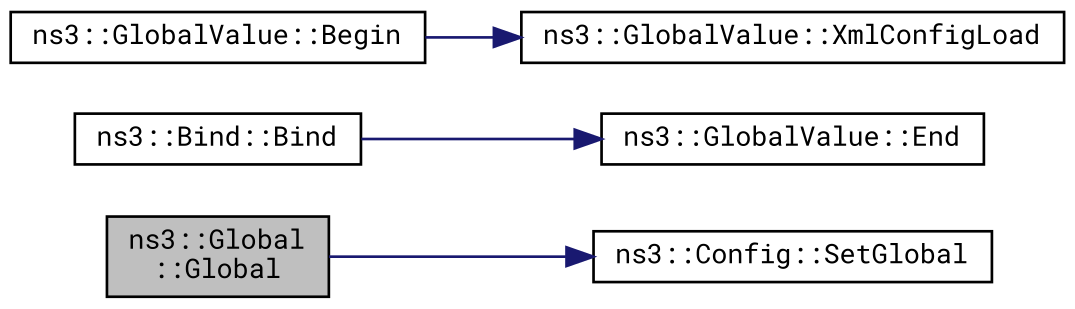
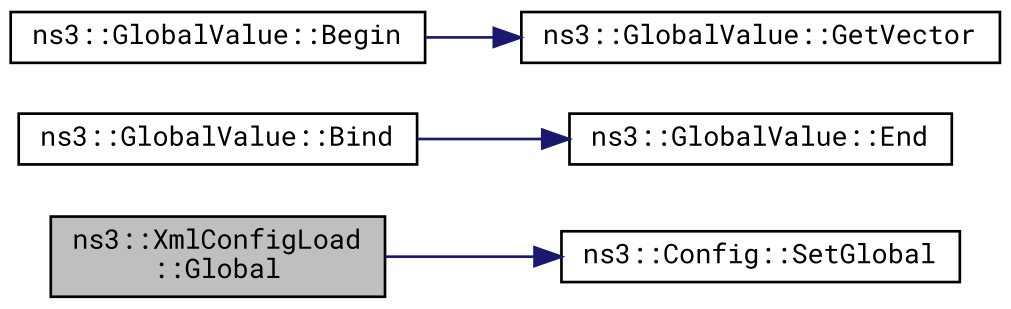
node "ns3::GlobalValue::XmlConfigLoad": label "ns3::GlobalValue::XmlConfigLoad" -> "ns3::GlobalValue::GetVector"
node "ns3::Bind::Bind": label "ns3::Bind::Bind" -> "ns3::GlobalValue::Bind"
node "ns3::Global ::Global": label "ns3::Global ::Global" -> "ns3::XmlConfigLoad ::Global"
